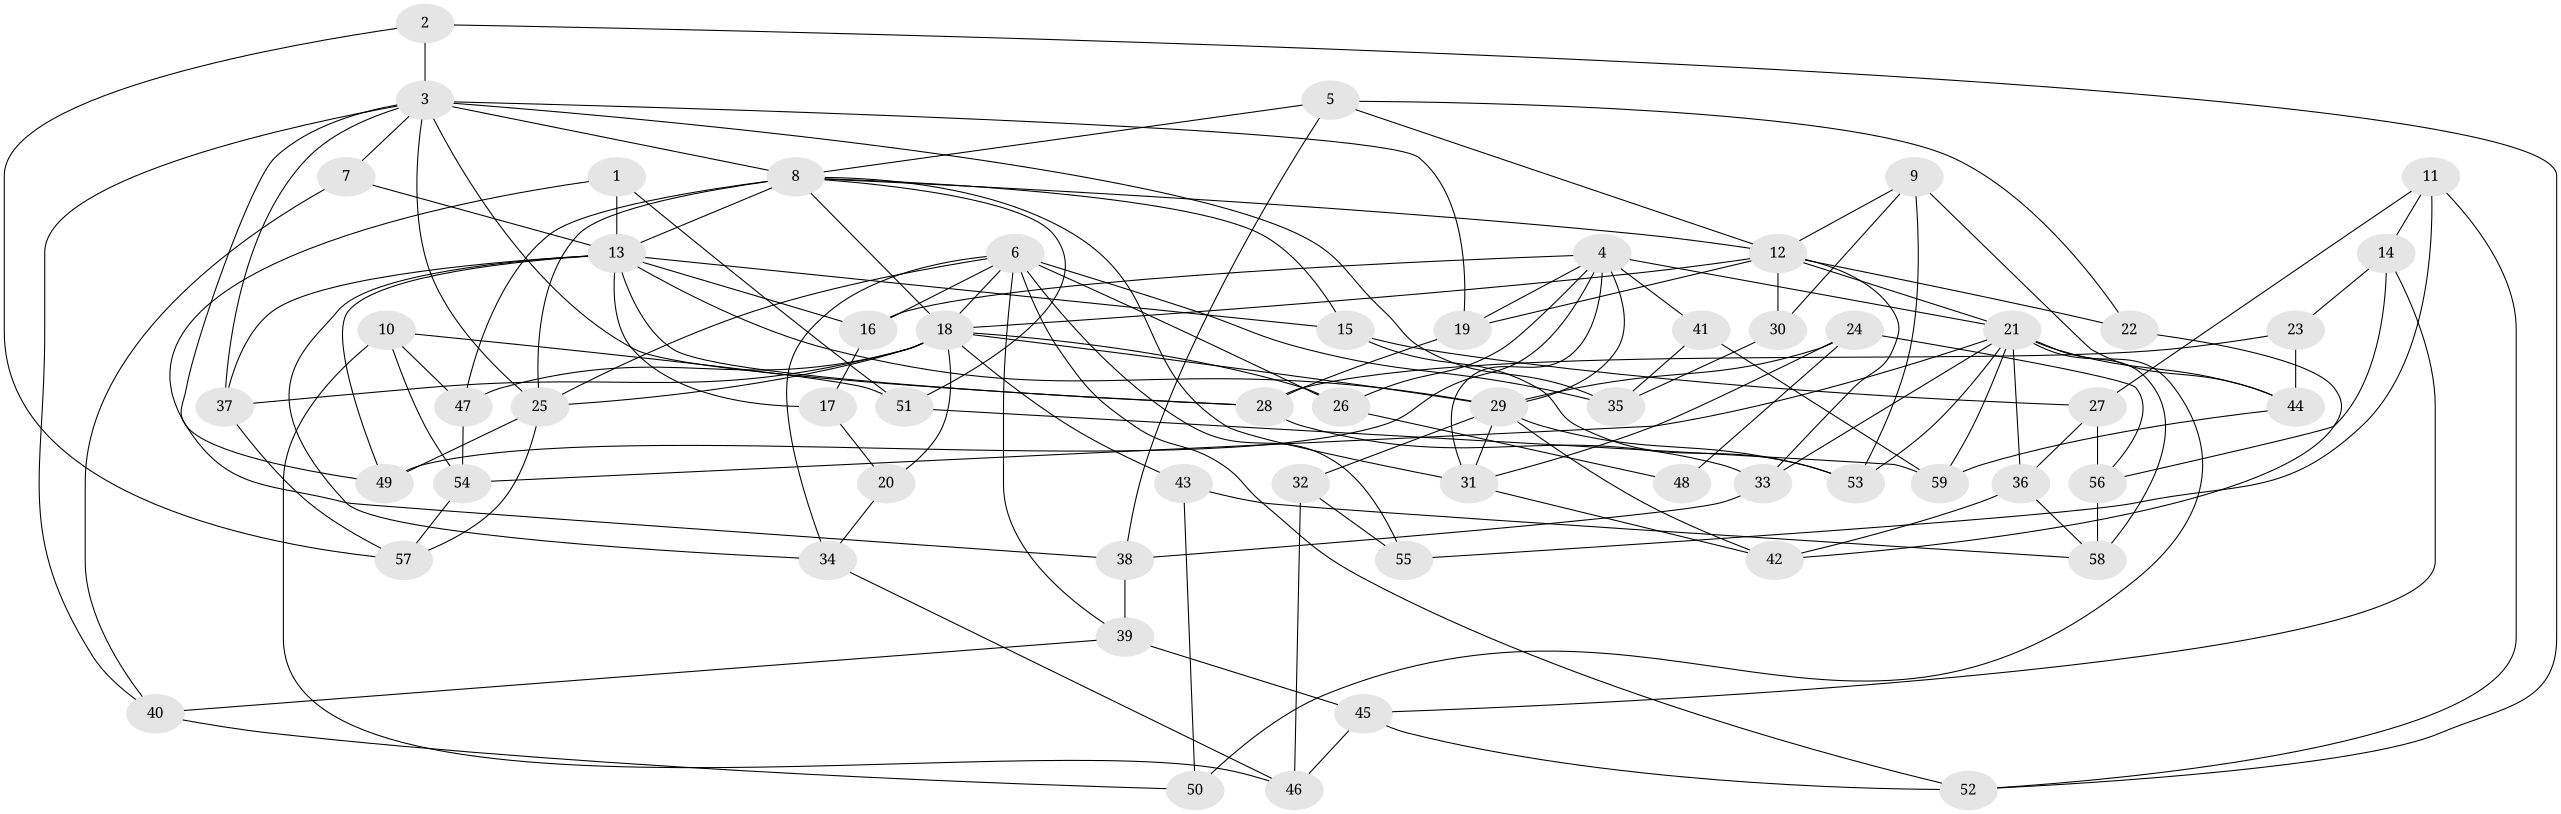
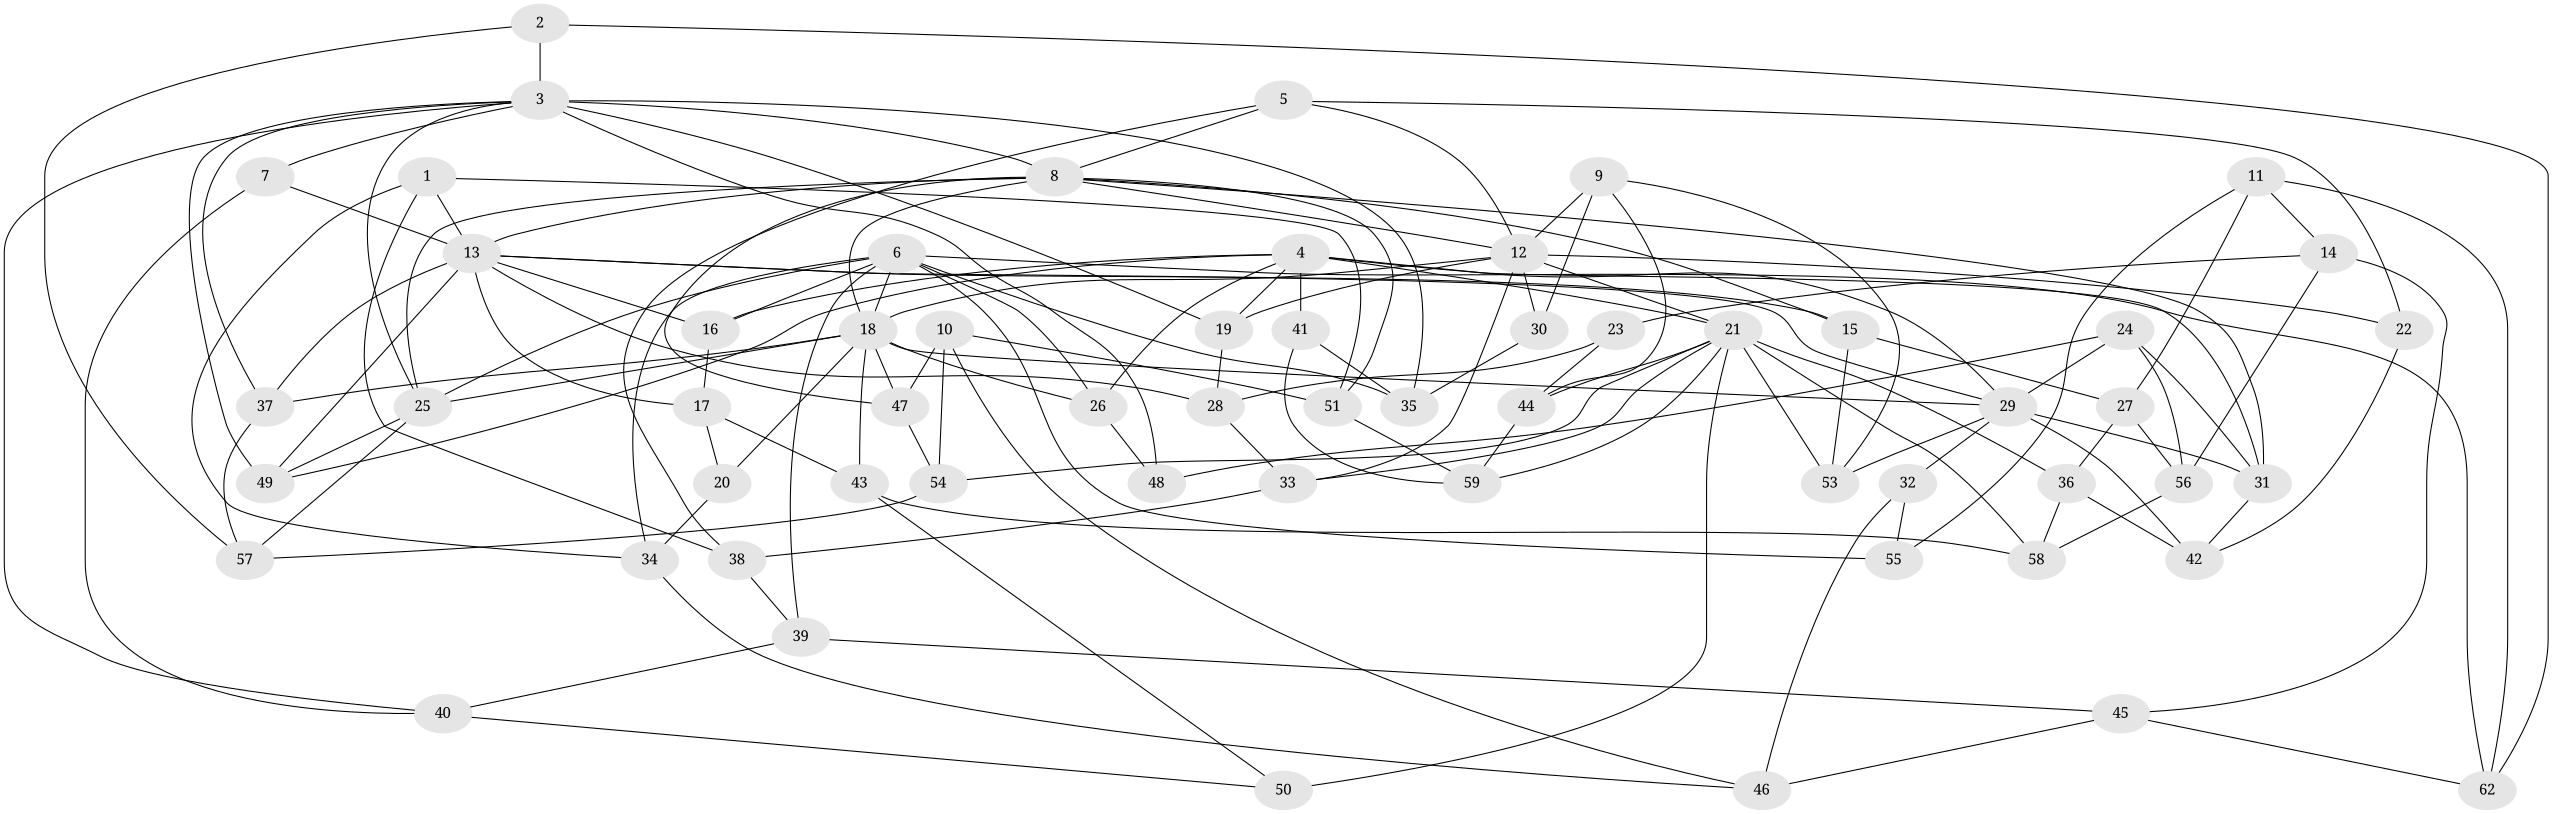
edge "3" -- "28": now "3" -- "48"
edge "17" -- "43": added
edge "13" -- "34": now "1" -- "34"
node "52": label "52" -> "62"
